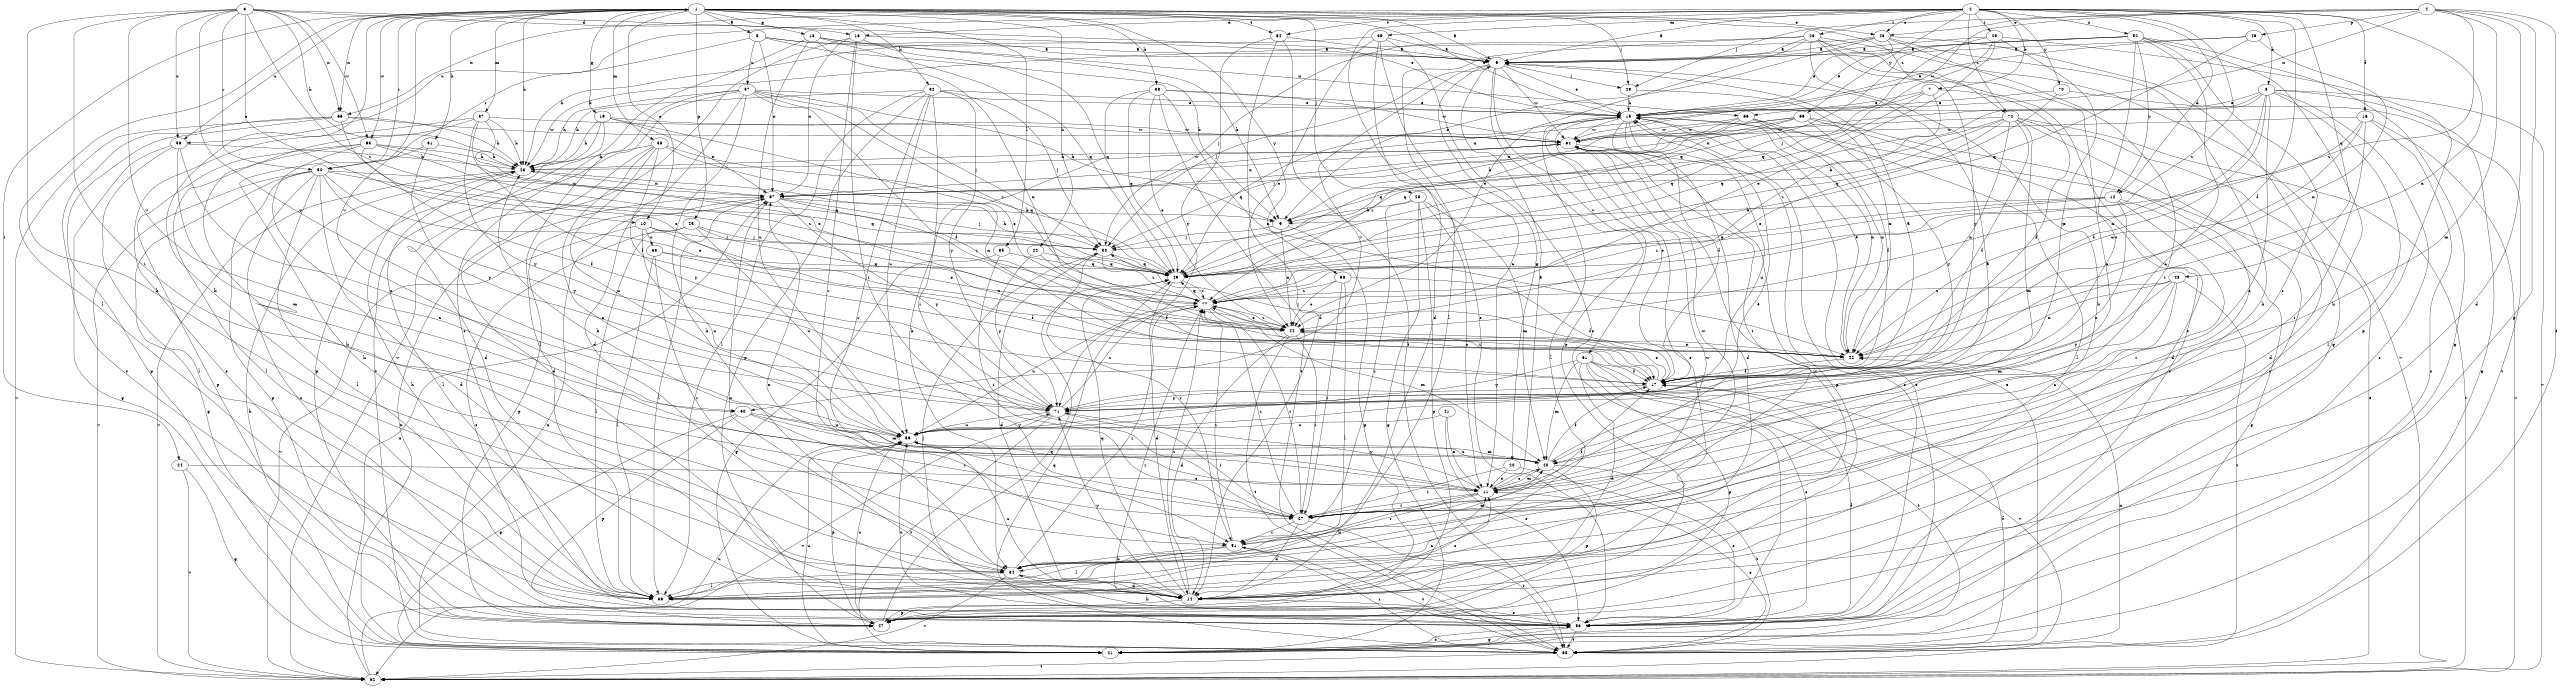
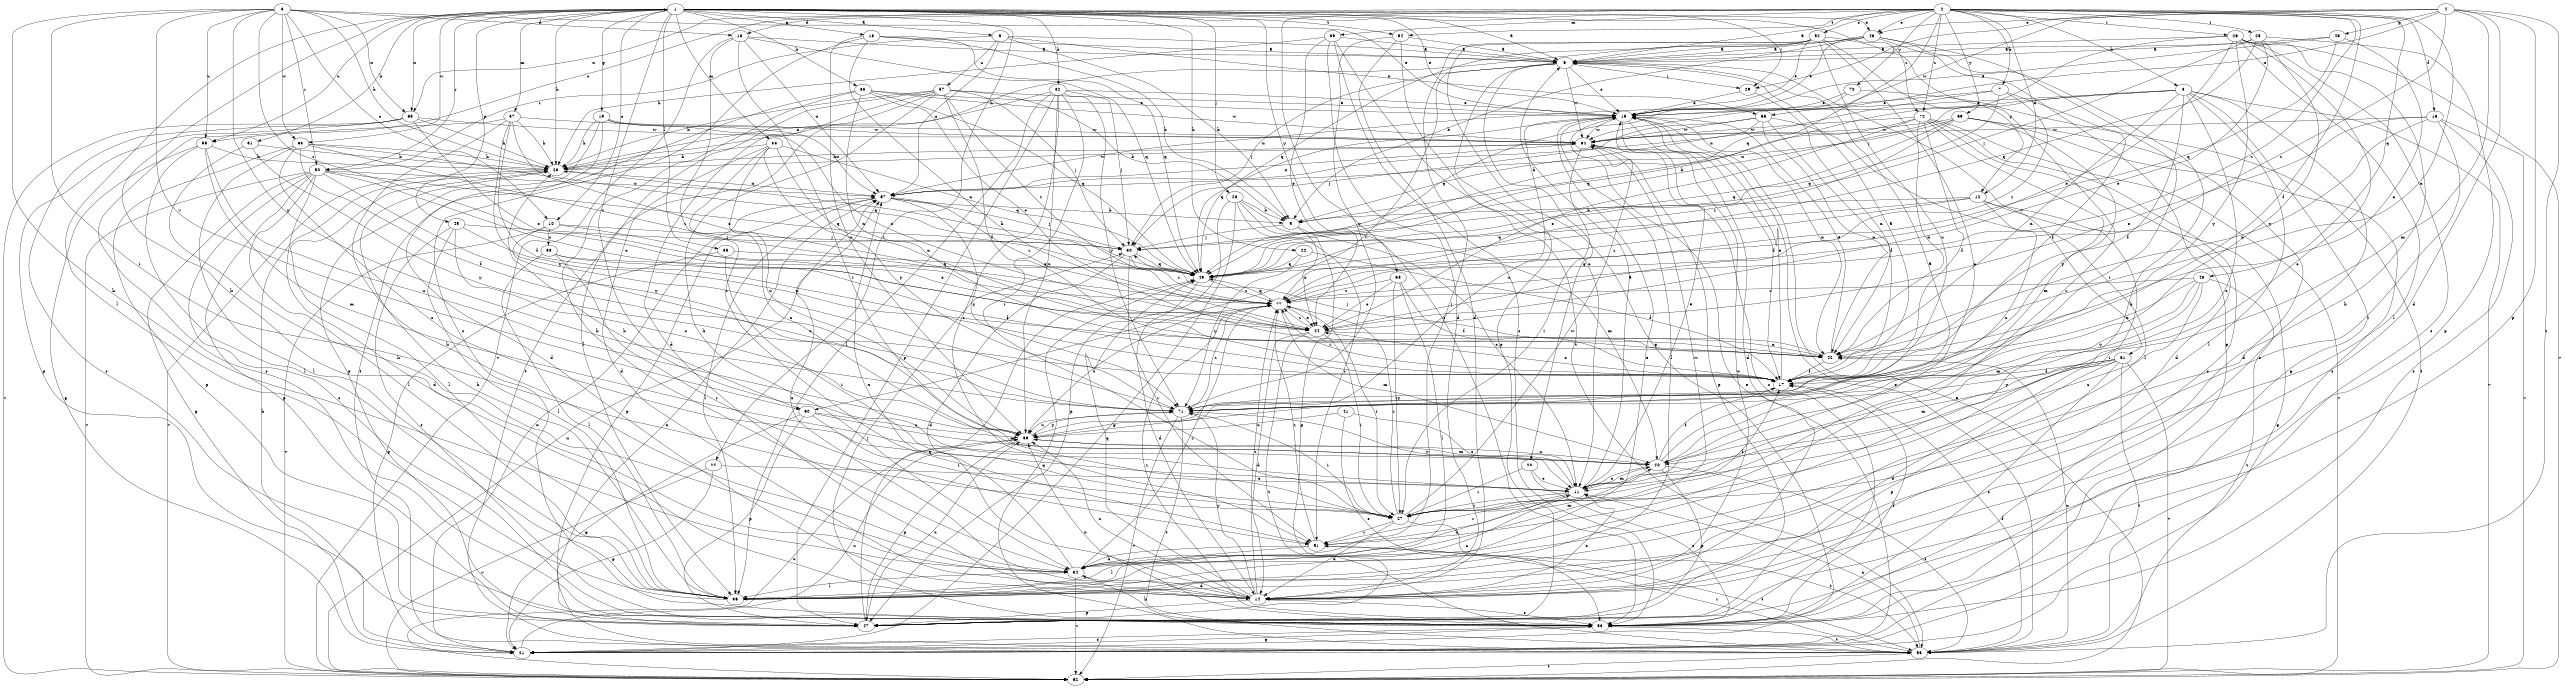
edge "29" -> "15": label "h" -> "e"
edge "72" -> "49": now "2" -> "49"
edge "52" -> "34": label "k" -> "j"
